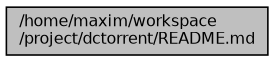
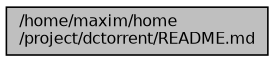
node "/home/maxim/workspace /project/dctorrent/README.md": label "/home/maxim/workspace /project/dctorrent/README.md" -> "/home/maxim/home /project/dctorrent/README.md"
